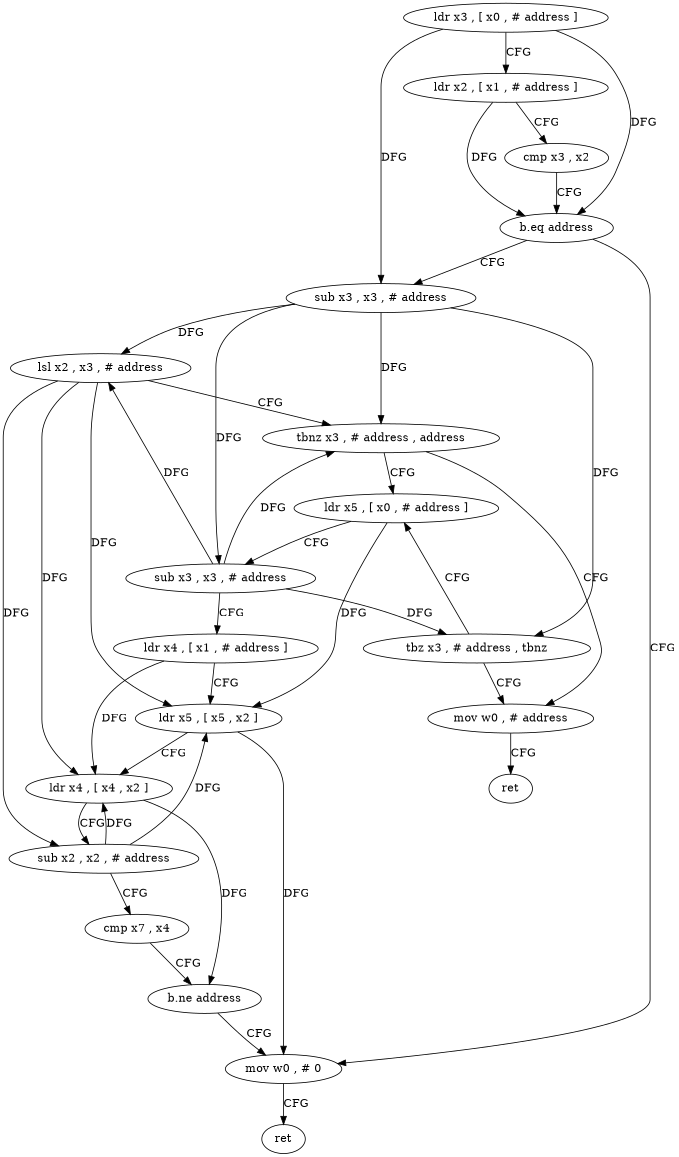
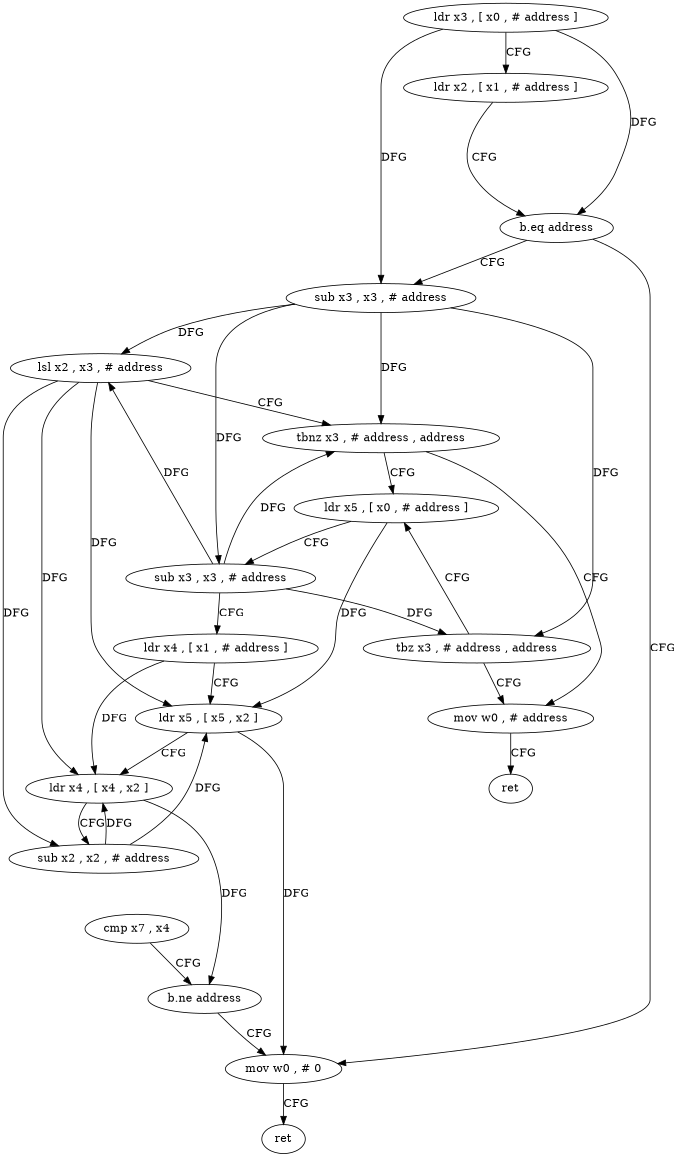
edge "ldr x2 , [ x1 , # address ]" -> "b.eq address": label "DFG" -> "CFG"
node "cmp x3 , x2": removed
node "tbz x3 , # address , tbnz": label "tbz x3 , # address , tbnz" -> "tbz x3 , # address , address"
edge "sub x2 , x2 , # address" -> "cmp x7 , x4": removed, label "CFG"
